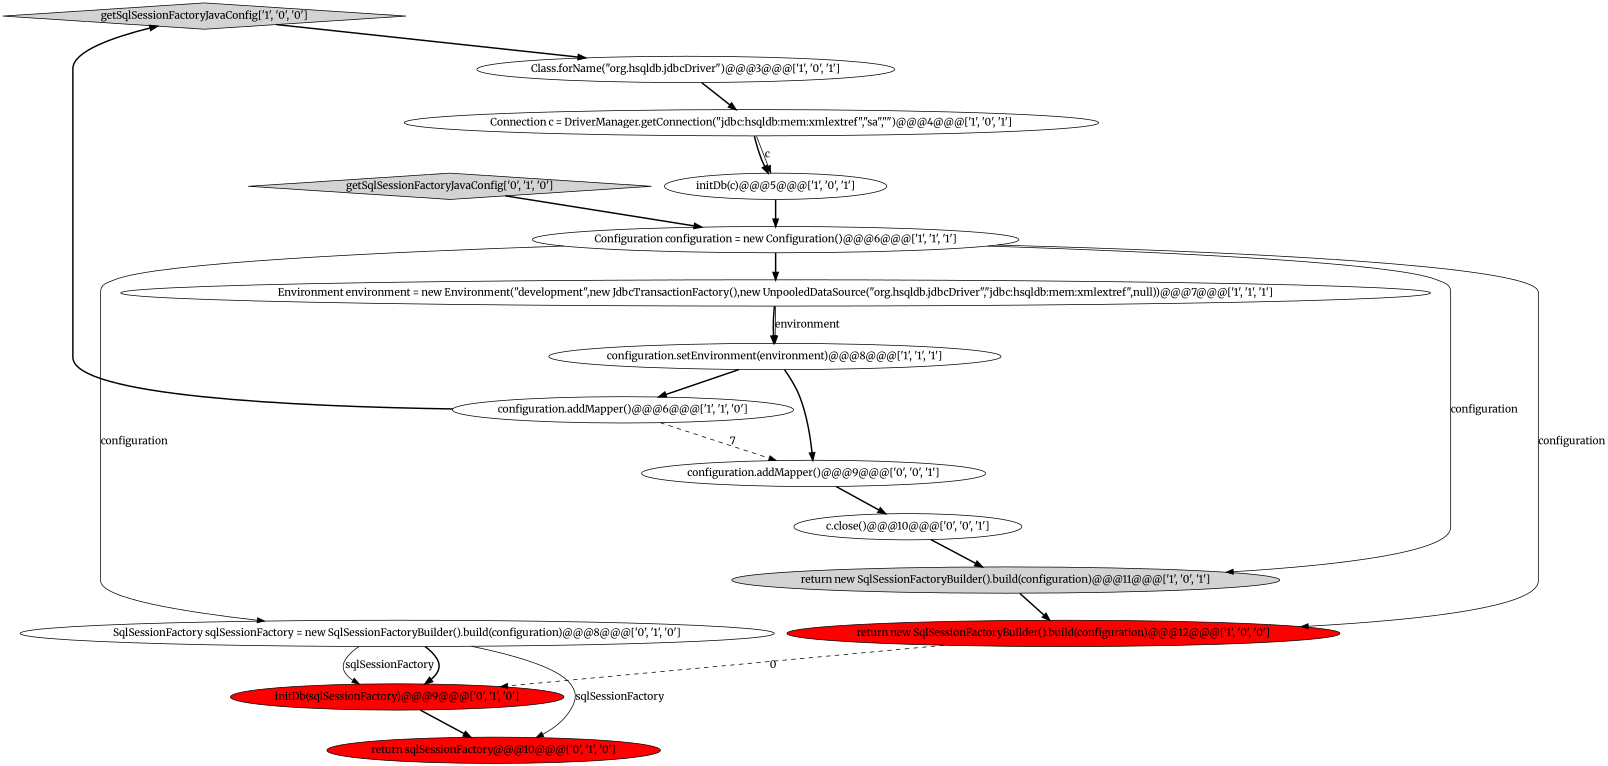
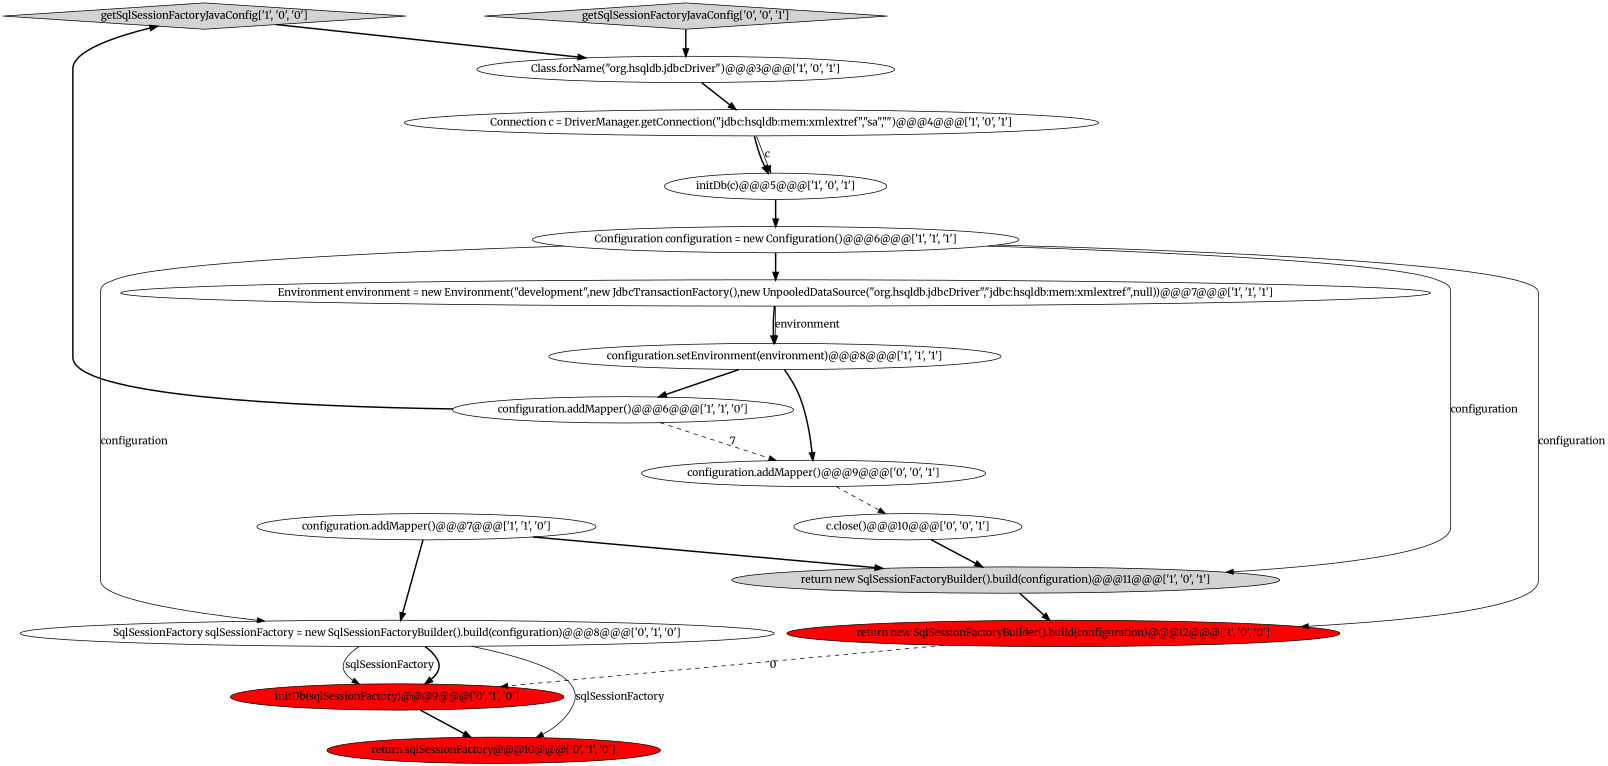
node "getSqlSessionFactoryJavaConfig['0', '0', '1']": added
node "getSqlSessionFactoryJavaConfig['0', '1', '0']": removed
edge "configuration.addMapper()@@@9@@@['0', '0', '1']" -> "c.close()@@@10@@@['0', '0', '1']": style bold -> dashed
node "configuration.addMapper()@@@7@@@['1', '1', '0']": added
